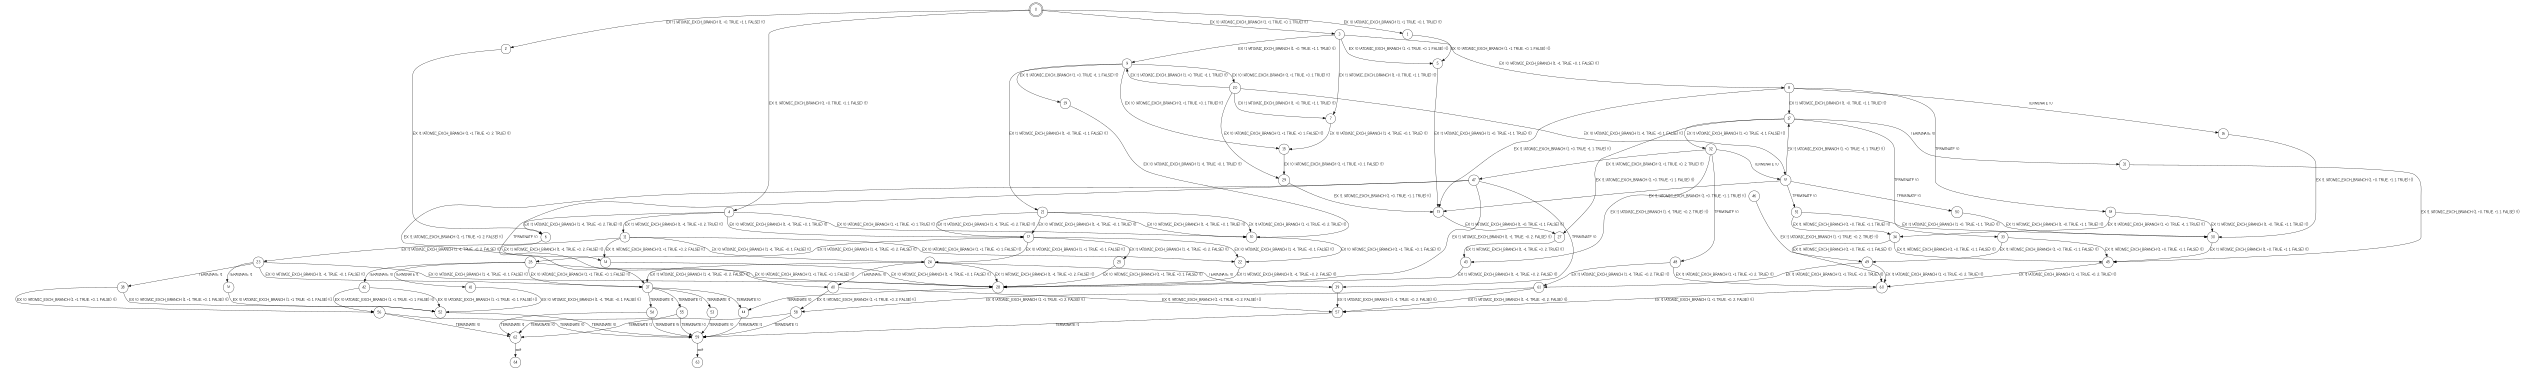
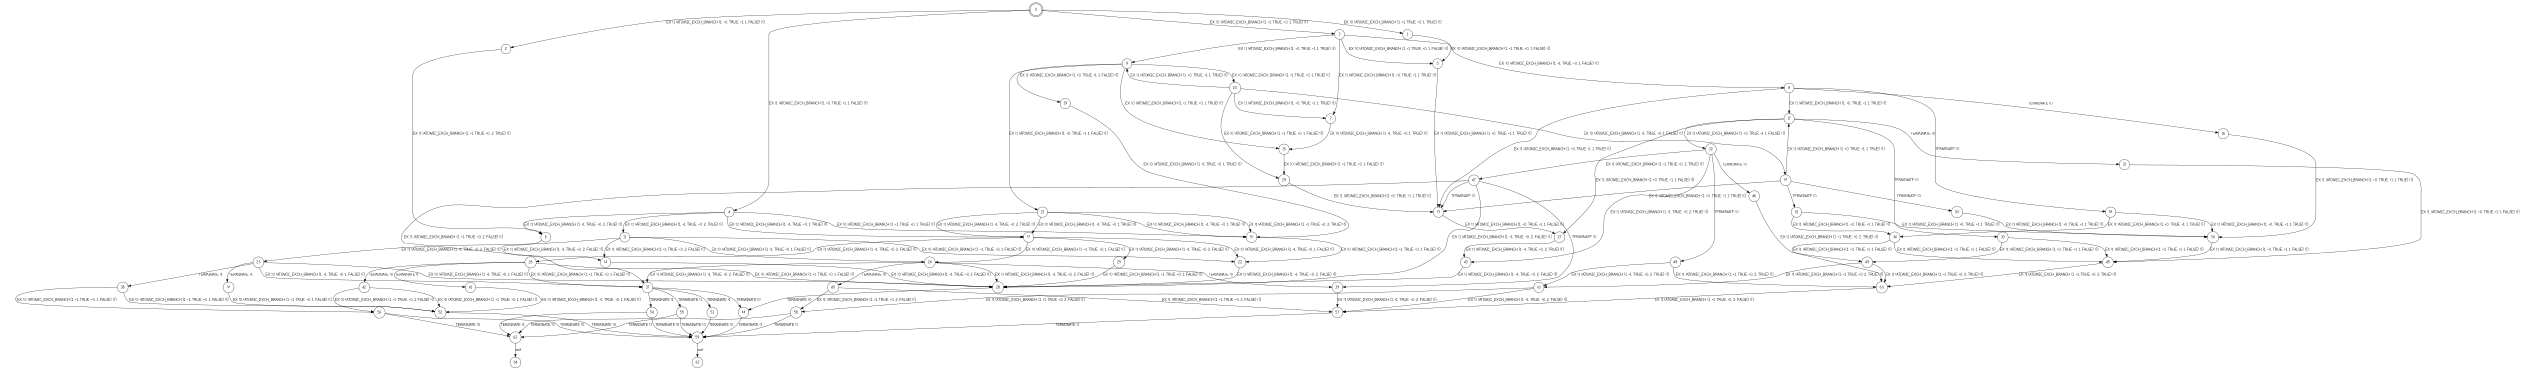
edge "32" -> "35": now "32" -> "46"
edge "47" -> "40": now "47" -> "13"
